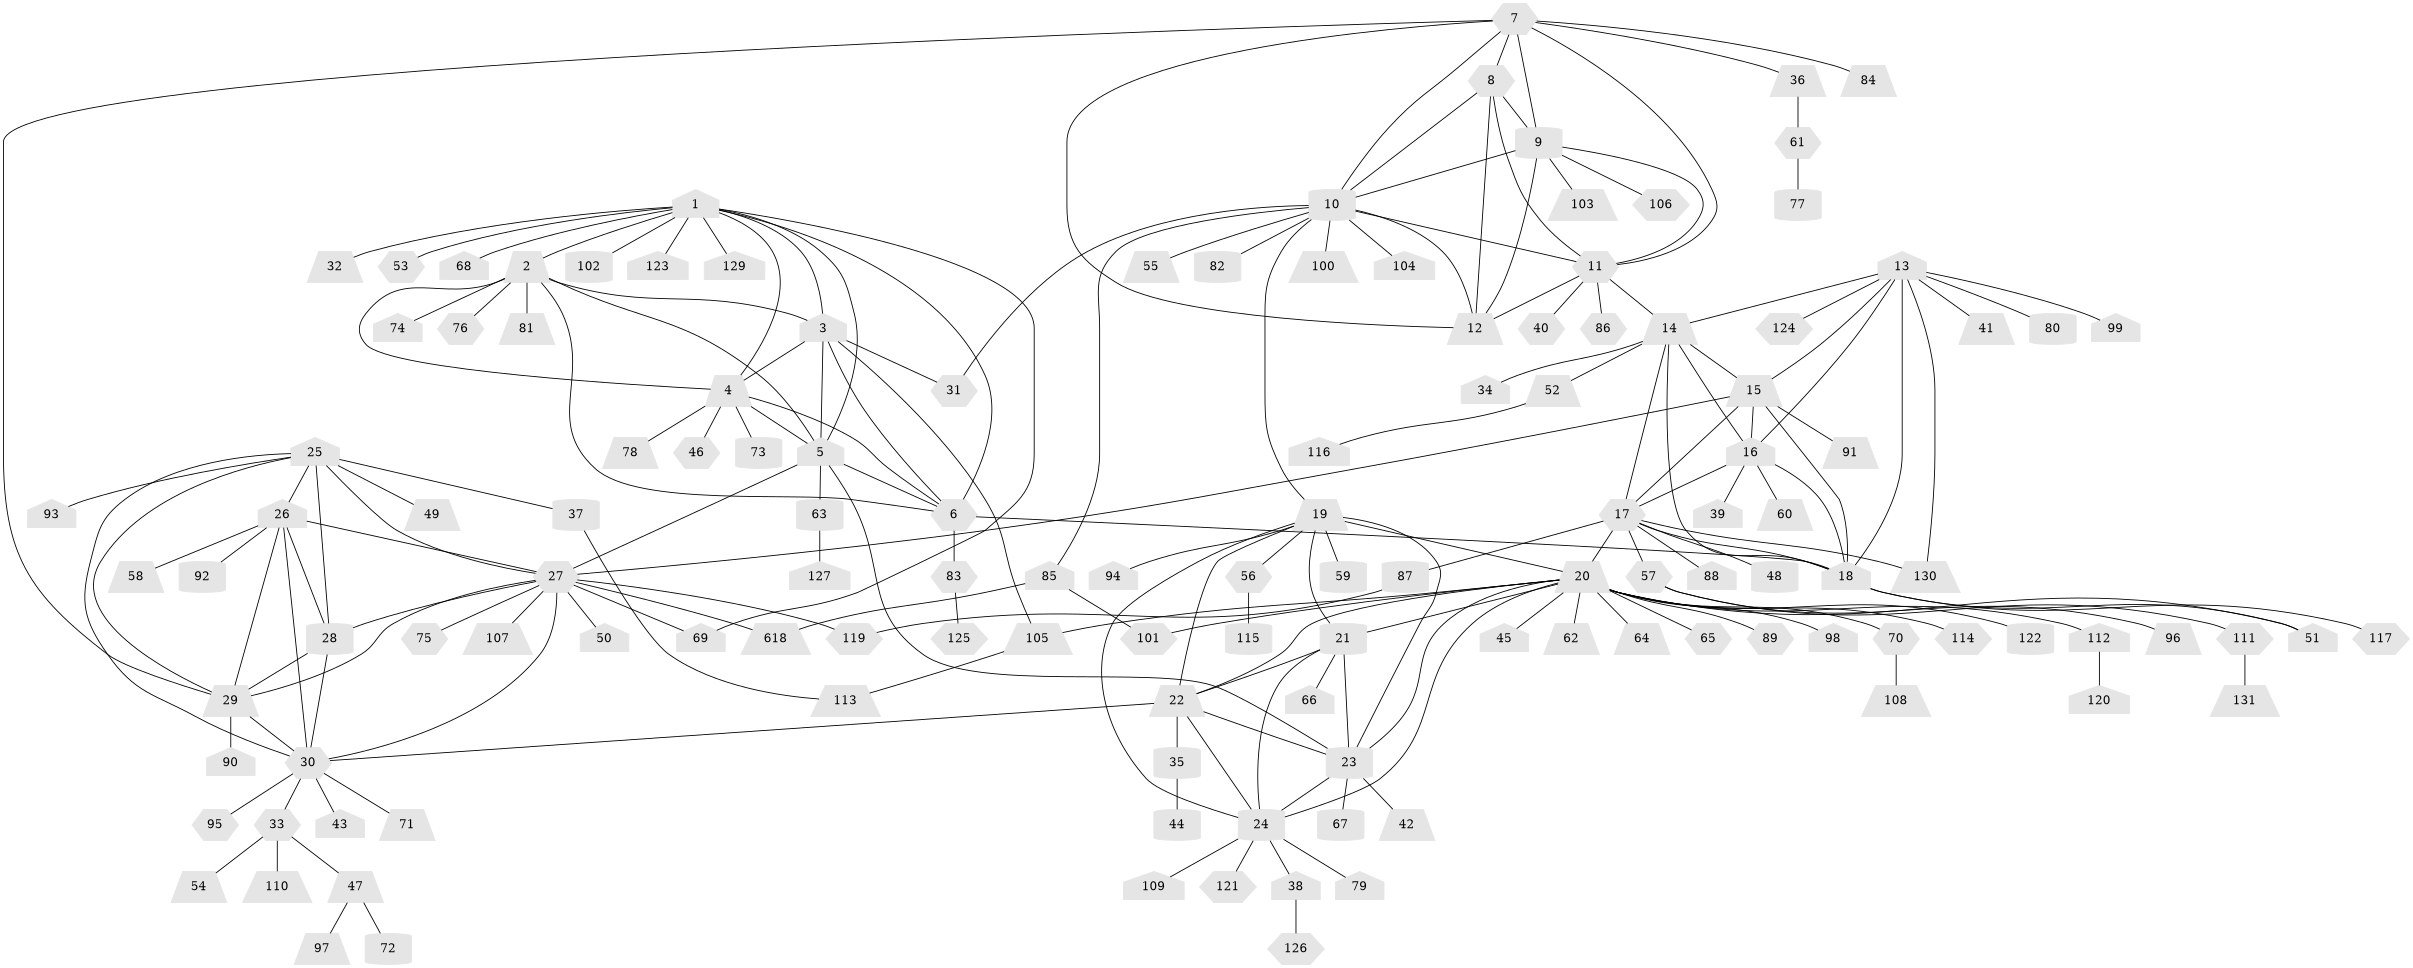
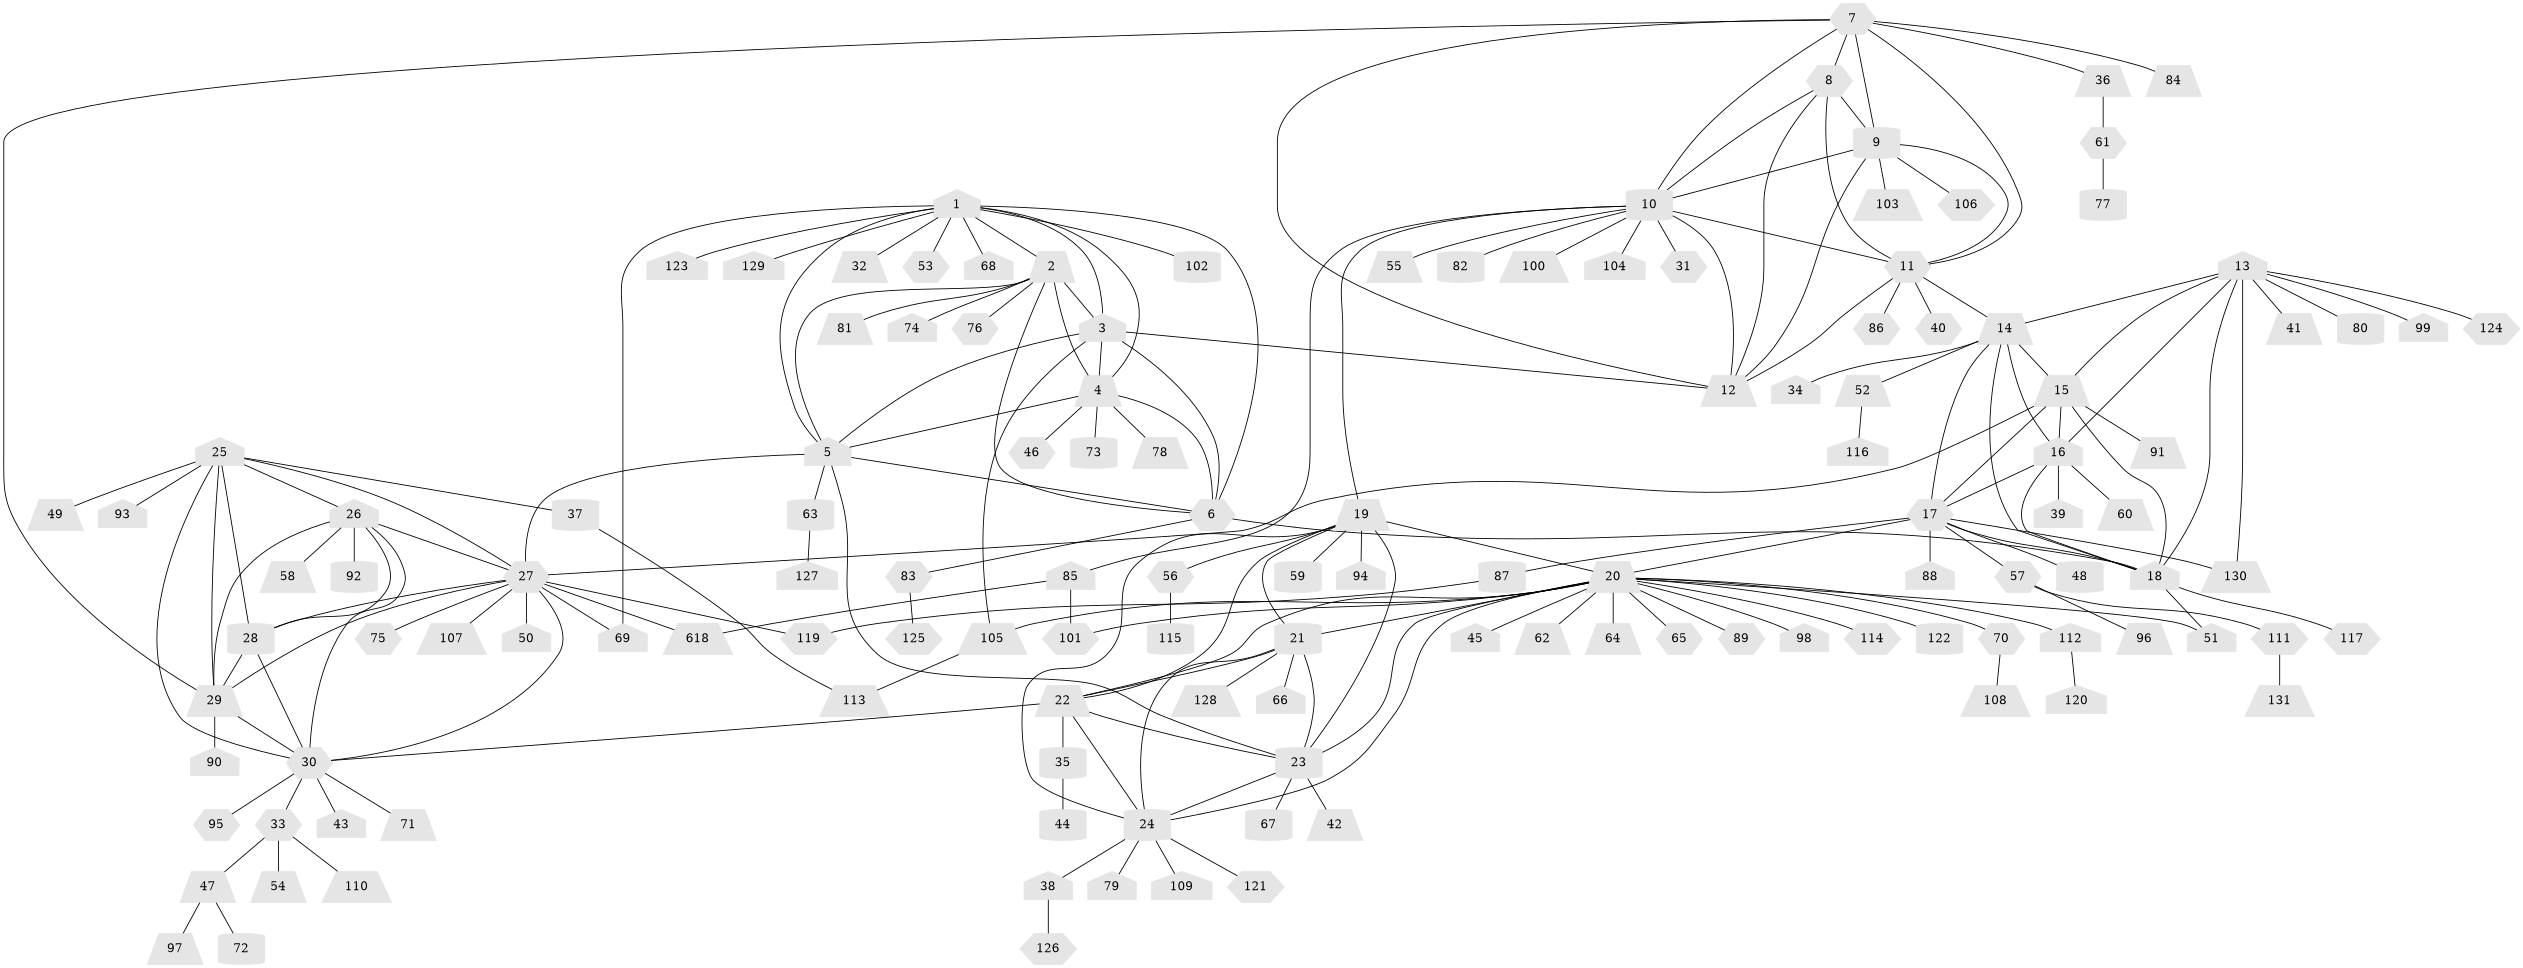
edge "3" -- "31": now "3" -- "12"
node "128": added
